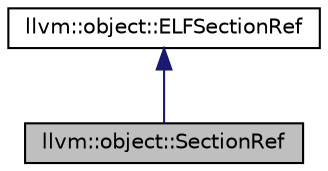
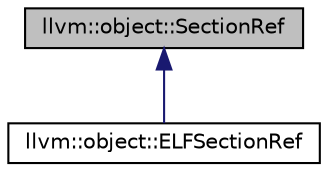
edge "llvm::object::SectionRef" -> "llvm::object::ELFSectionRef": reversed
